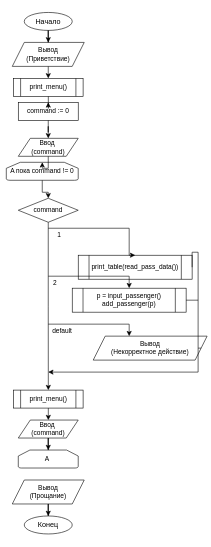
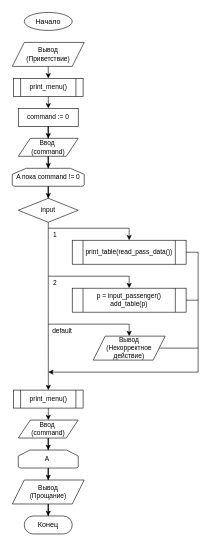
edge "Начало" -> "Вывод (Приветствие)": removed
node "command := 0": moved (48, 111) -> (48, 117)
node "A пока command != 0": moved (42, 171) -> (48, 177)
node "command": label "command" -> "input"
node "print_table(read_pass_data())": moved (135, 267) -> (129, 252)
node "p = input_passenger() add_passenger(p)": label "p = input_passenger() add_passenger(p)" -> "p = input_passenger() add_table(p)"
node "Вывод (Некорректное действие)": size 114x24 -> 72x24
edge "A" -> "Вывод (Прощание)": added
node "Конец": shape ellipse -> rounded rectangle
